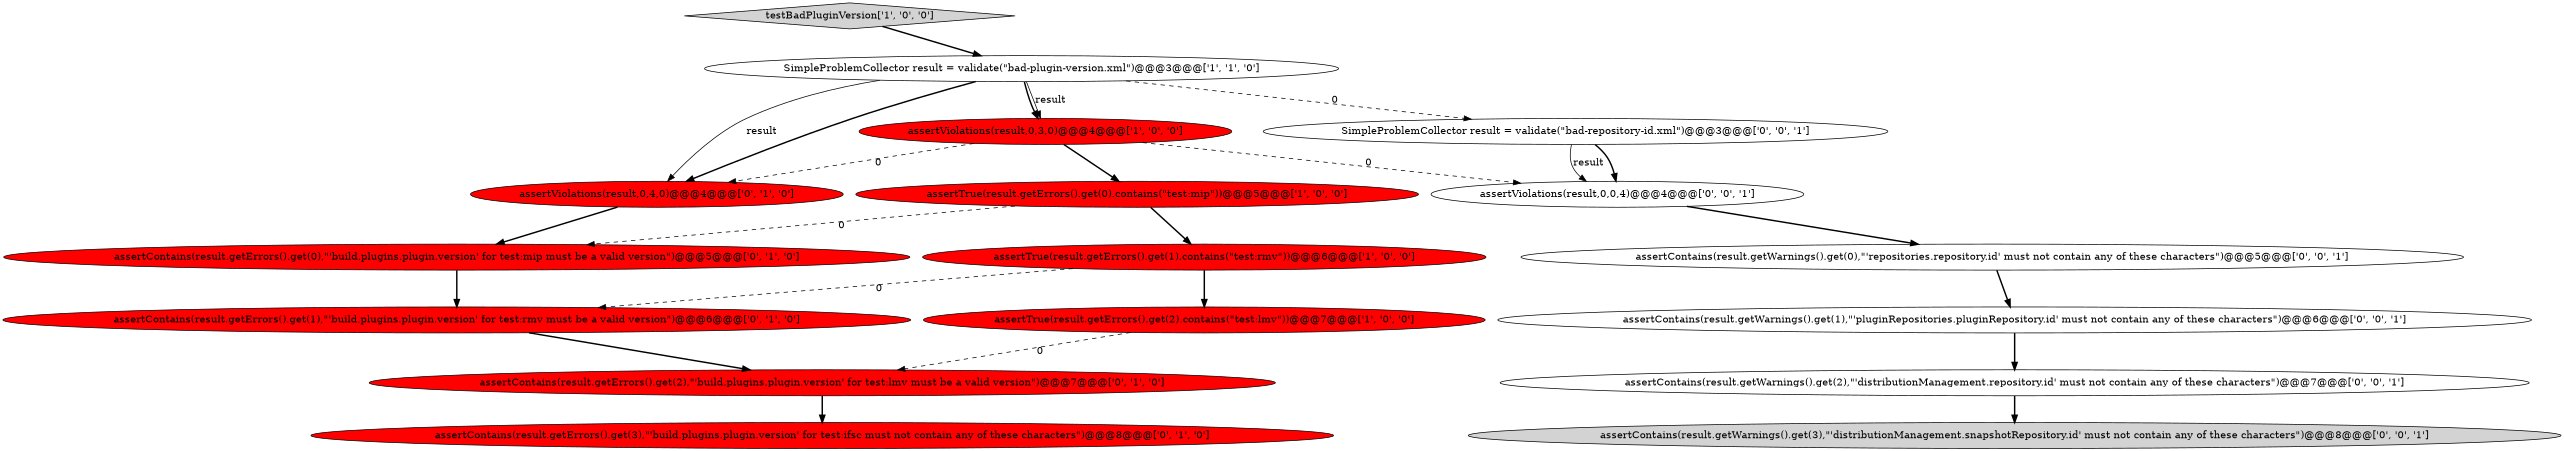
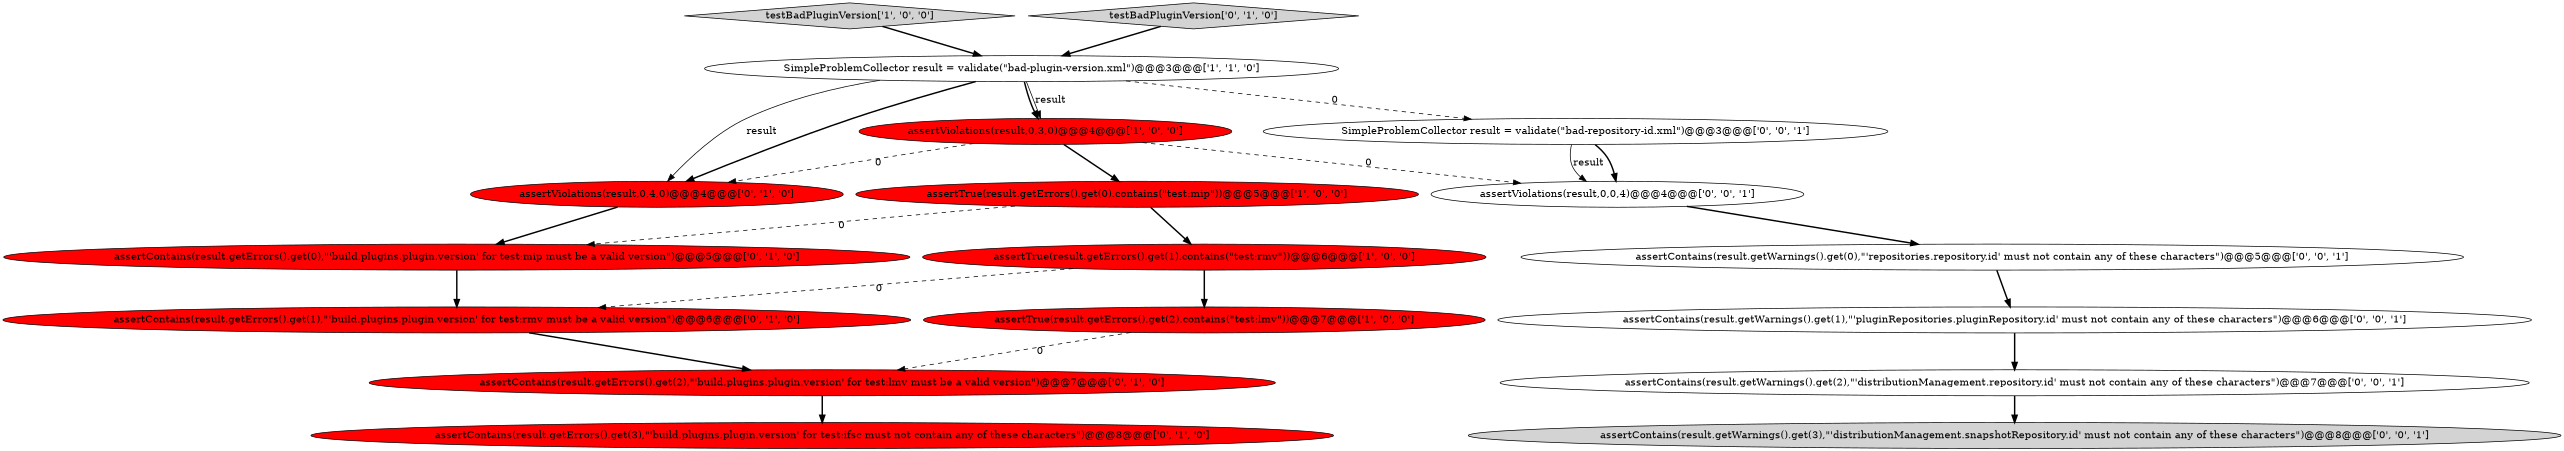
node "testBadPluginVersion['0', '1', '0']": added
